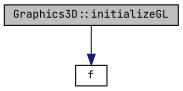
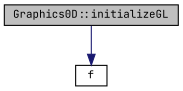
node "Graphics3D::initializeGL": label "Graphics3D::initializeGL" -> "Graphics0D::initializeGL"
